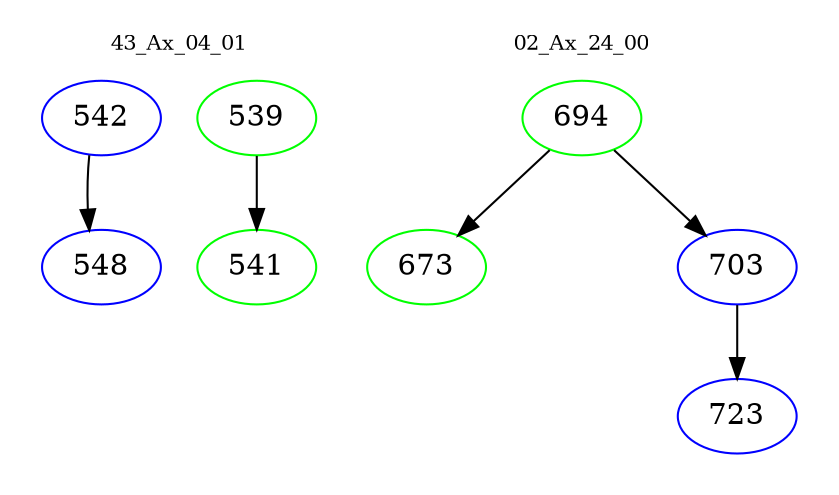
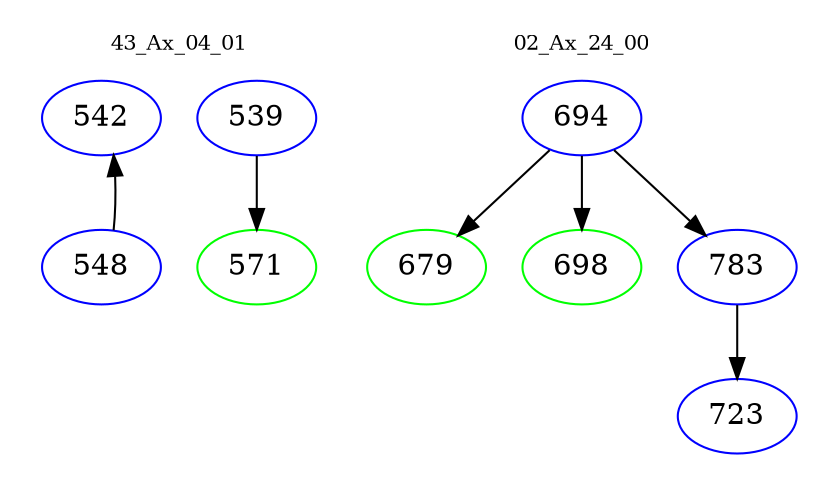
node "539": color green -> blue
node "694": color green -> blue
edge "542" -> "548": reversed
node "541": label "541" -> "571"
node "673": label "673" -> "679"
node "698": added
node "703": label "703" -> "783"
